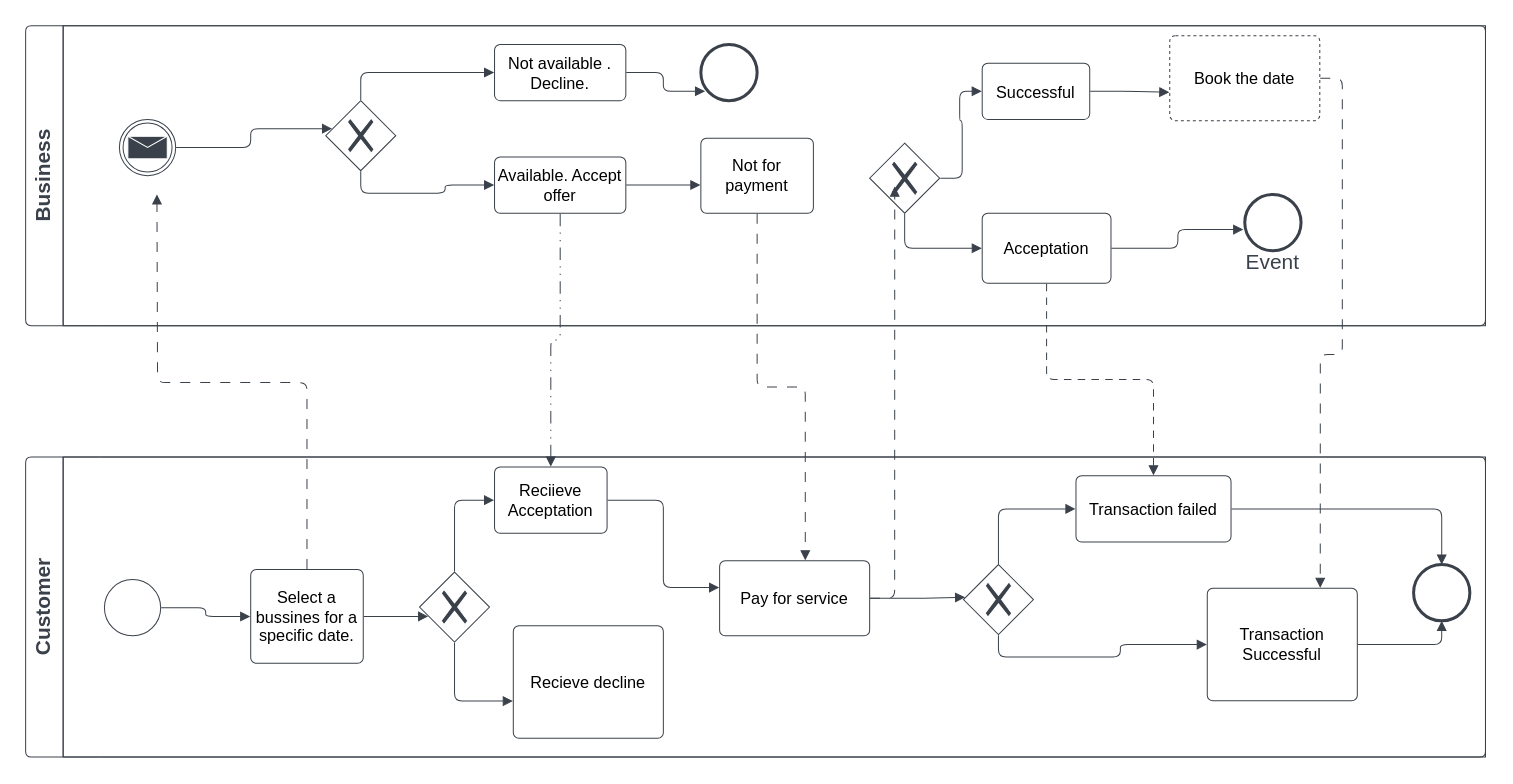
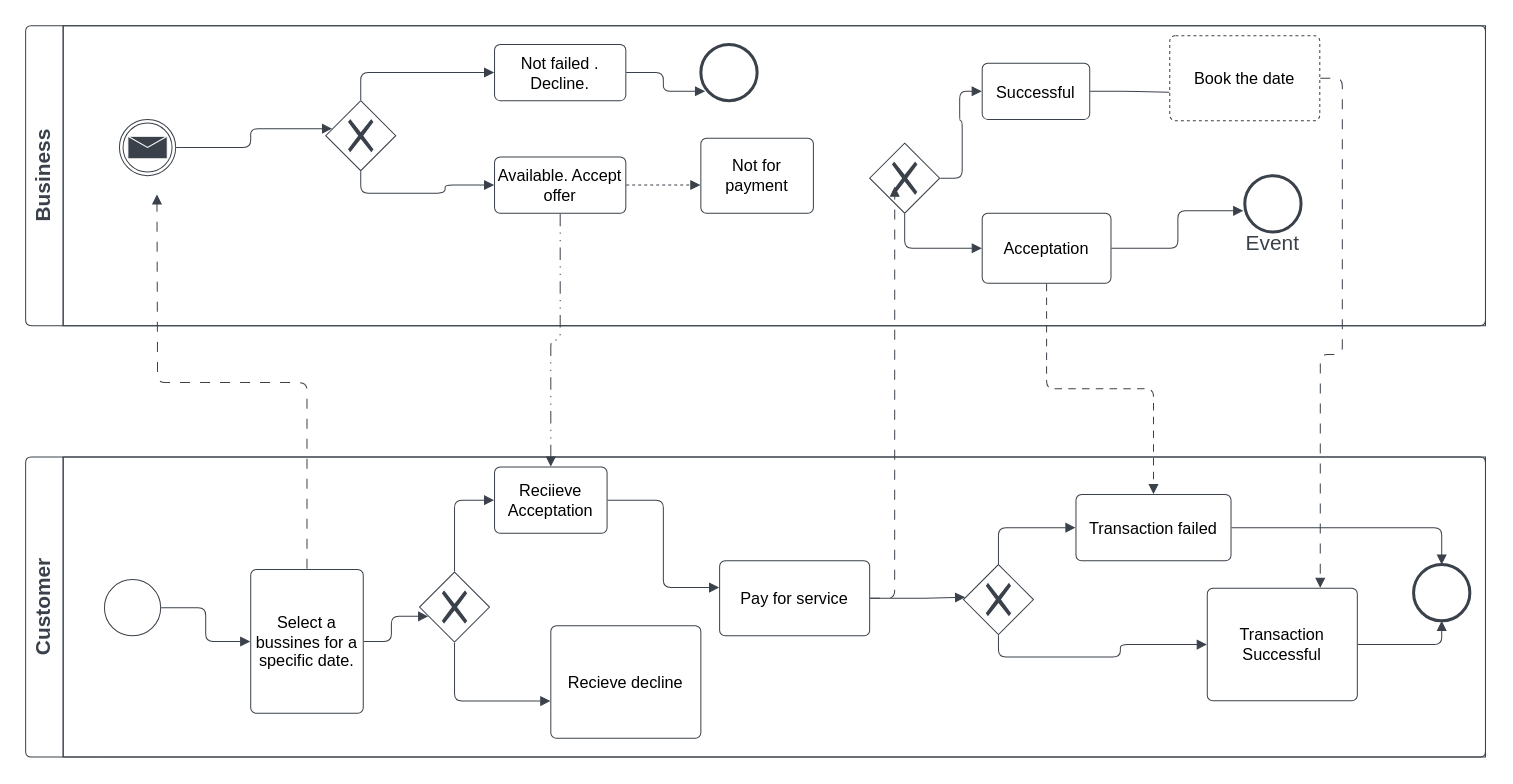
node "Not available . Decline.": label "Not available . Decline." -> "Not failed . Decline."
edge "Successful" -> "Book the date": arrowhead block -> none
edge "Available. Accept offer" -> "Not for payment": style solid -> dashed
node "Event": moved (1273, 223) -> (1273, 204)
edge "Not for payment" -> "Pay for service": removed
node "Transaction failed": moved (1153, 509) -> (1153, 528)
node "Select a bussines for a specific date.": size 113x94 -> 113x144
node "Recieve decline": moved (588, 682) -> (626, 682)
